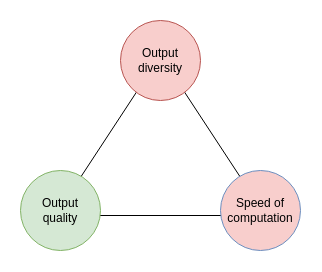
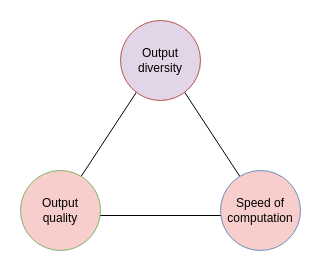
node "Output diversity": fillcolor #f8cecc -> #e1d5e7
node "Output quality": fillcolor #d5e8d4 -> #f8cecc
